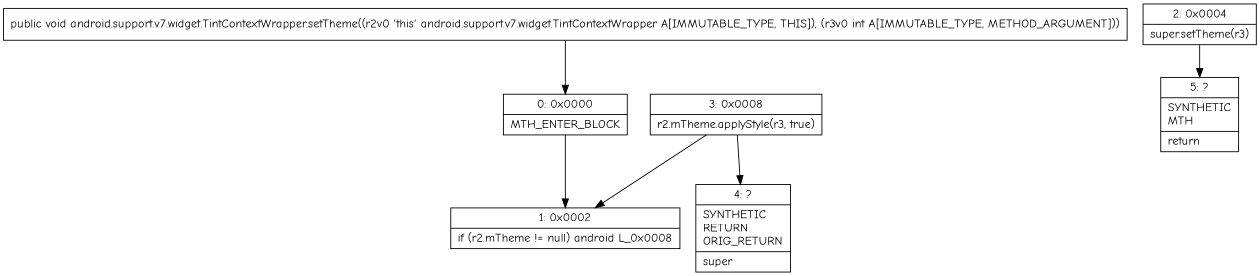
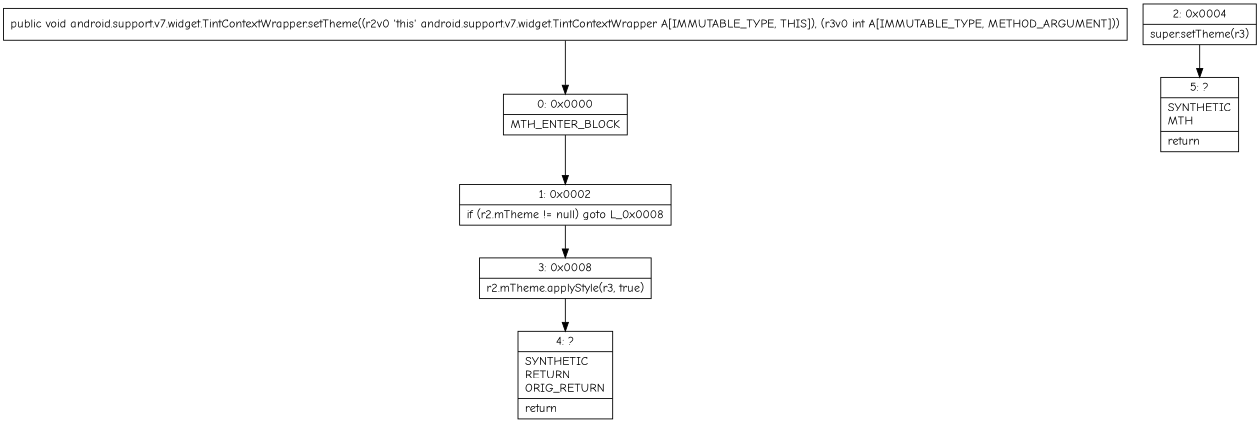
edge "3: 0x0008" -> "1: 0x0002": reversed
node "1: 0x0002": text "if (r2.mTheme != null) android L_0x0008" -> "if (r2.mTheme != null) goto L_0x0008"
node "4: ?": text "super" -> "return"
